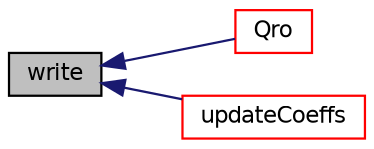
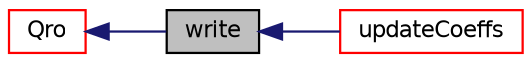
edge "Qro" -> "write": reversed
